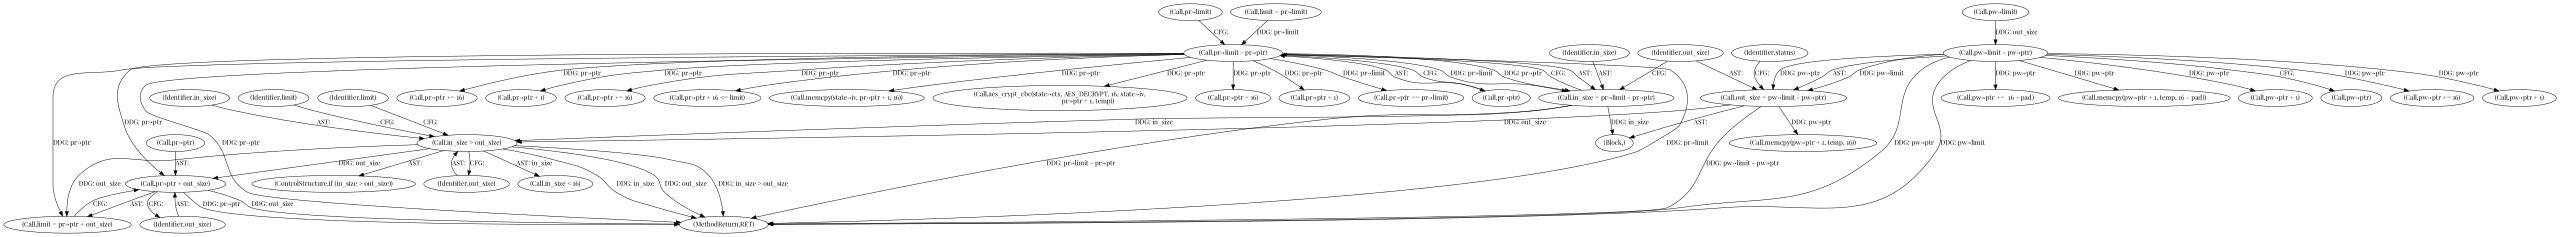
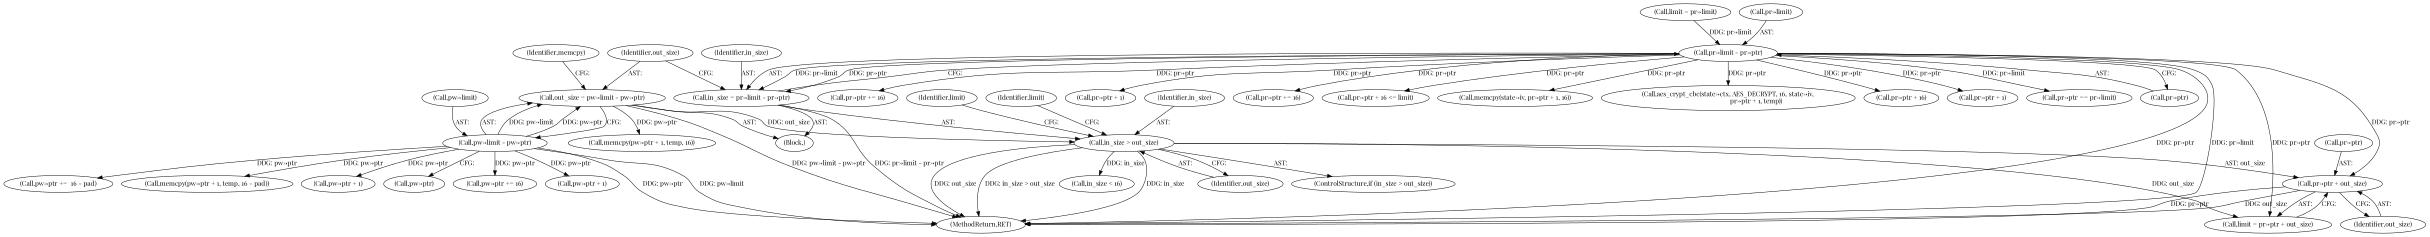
edge "(Call,pr->limit)" -> "(Call,pr->limit - pr->ptr)": label "CFG: " -> "AST: "
edge "(Call,pw->limit)" -> "(Call,pw->limit - pw->ptr)": label "DDG: out_size" -> "AST: "
node "(Identifier,status)": label "(Identifier,status)" -> "(Identifier,memcpy)"
edge "(Call,in_size = pr->limit - pr->ptr)" -> "(Call,in_size > out_size)": label "DDG: in_size" -> "AST: "
edge "(Call,in_size = pr->limit - pr->ptr)" -> "(Block,)": label "DDG: in_size" -> "AST: "
edge "(Call,out_size = pw->limit - pw->ptr)" -> "(Call,pw->limit - pw->ptr)": added, label "CFG:"
edge "(Call,in_size > out_size)" -> "(Call,pr->ptr + out_size)": label "DDG: out_size" -> "AST: out_size"
edge "(Call,in_size > out_size)" -> "(Call,in_size < 16)": label "AST: in_size" -> "DDG: in_size"
